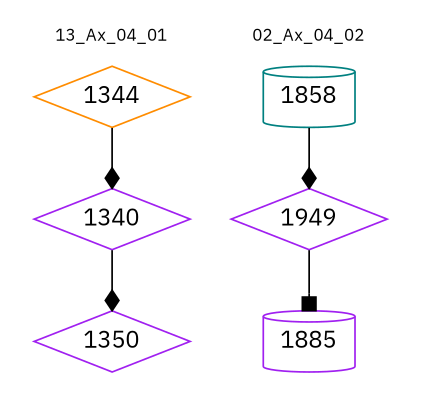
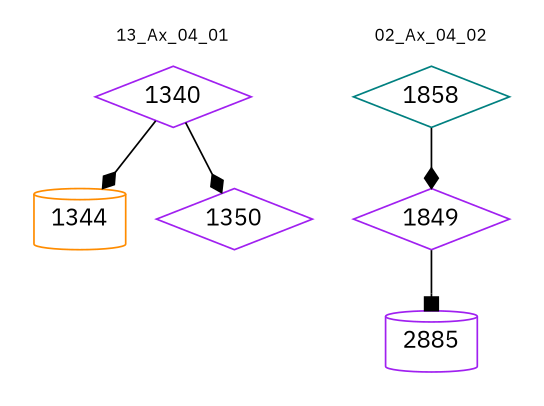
node "1344": shape diamond -> cylinder
node "1858": shape cylinder -> diamond
edge "1344" -> "1340": reversed
node "1949": label "1949" -> "1849"
node "1885": label "1885" -> "2885"
